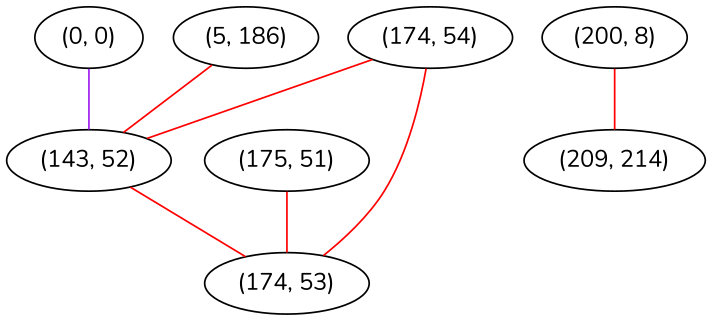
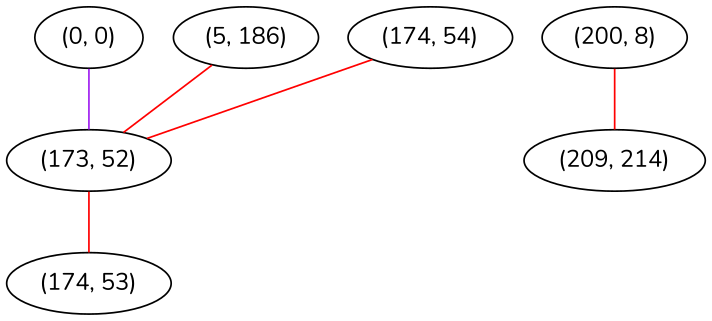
node "(143, 52)": label "(143, 52)" -> "(173, 52)"
node "(175, 51)": removed
edge "(174, 54)" -- "(174, 53)": removed
